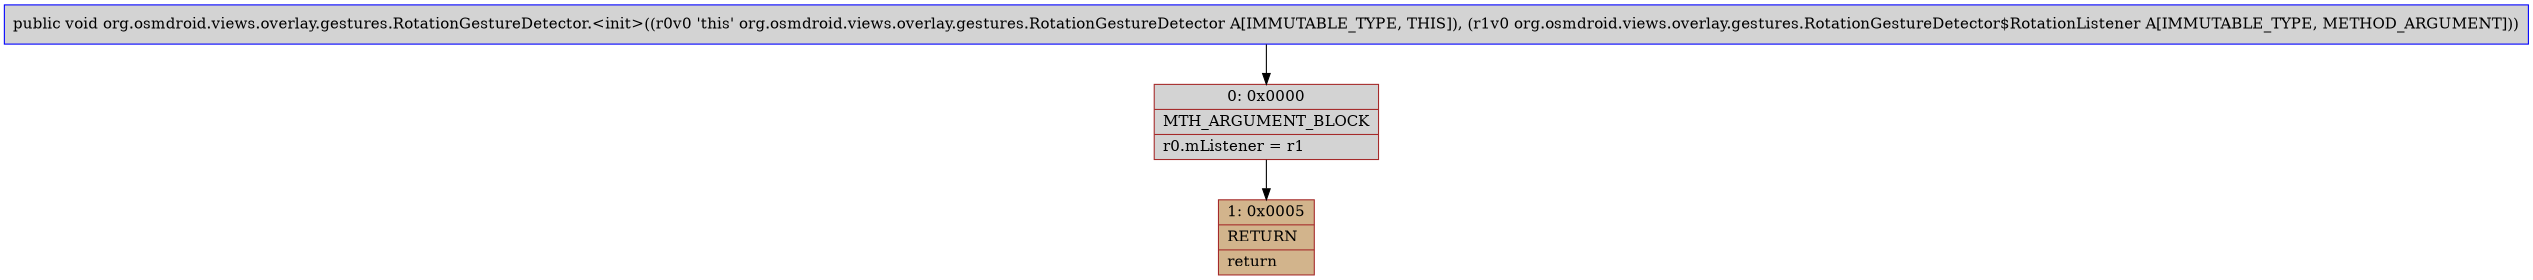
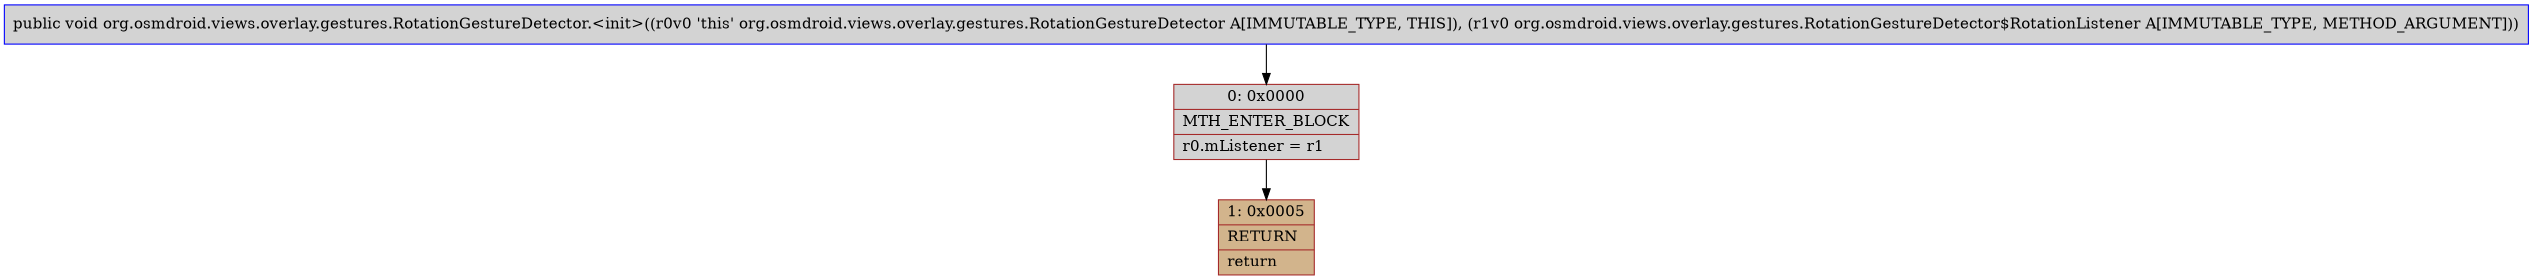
node "0: 0x0000": text "MTH_ARGUMENT_BLOCK" -> "MTH_ENTER_BLOCK"
